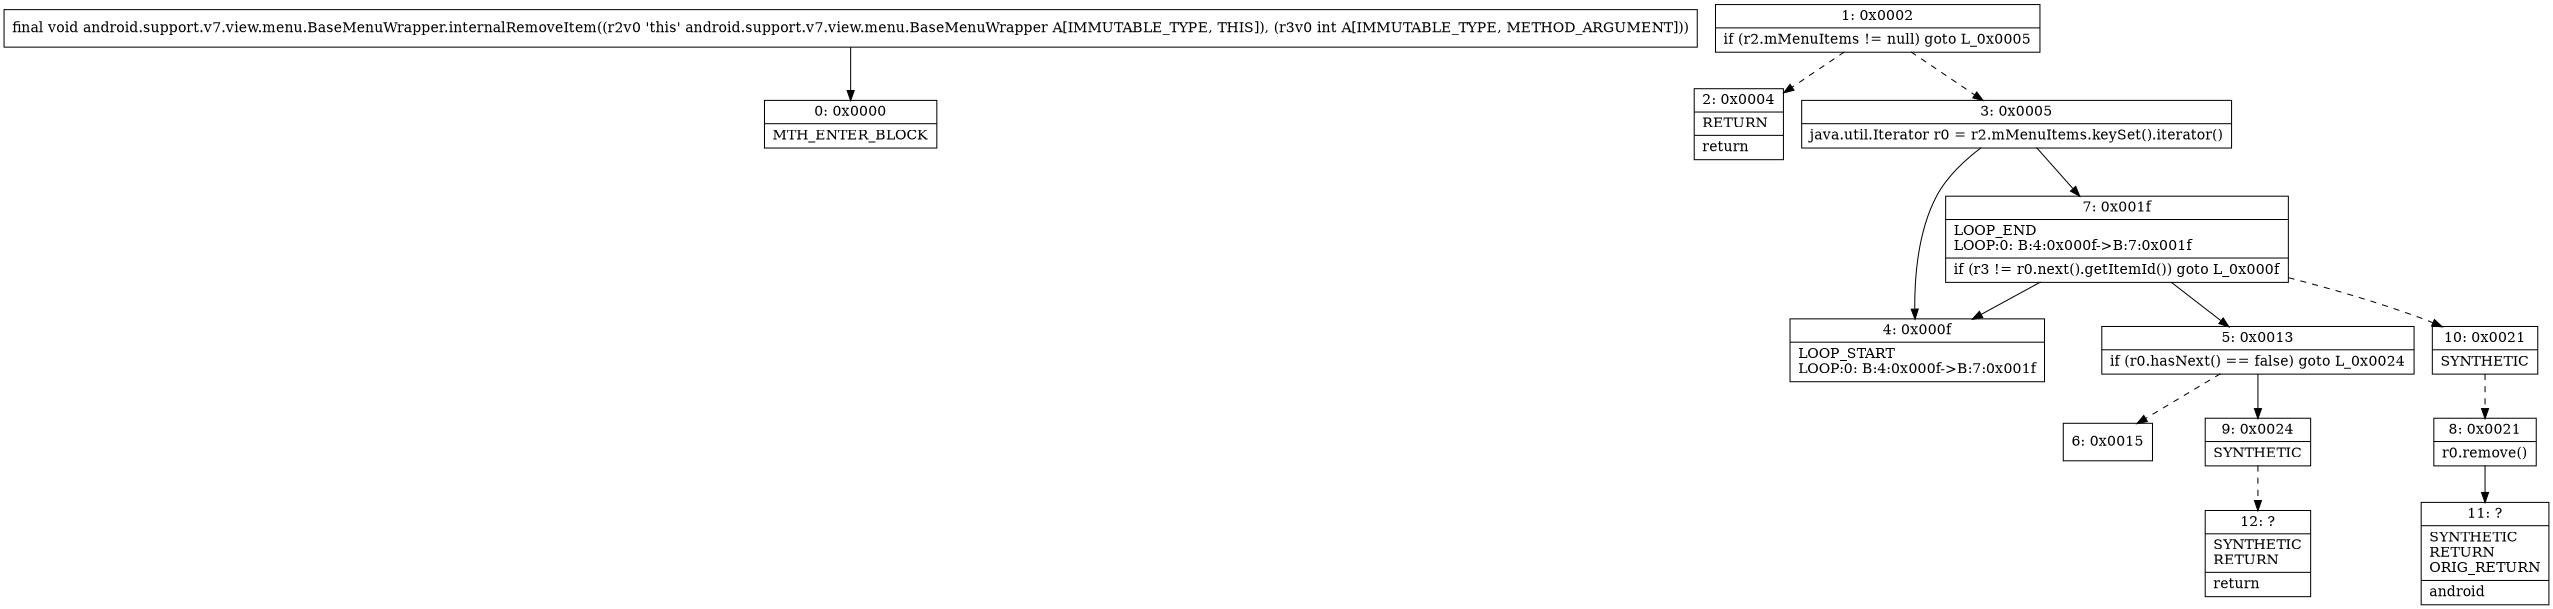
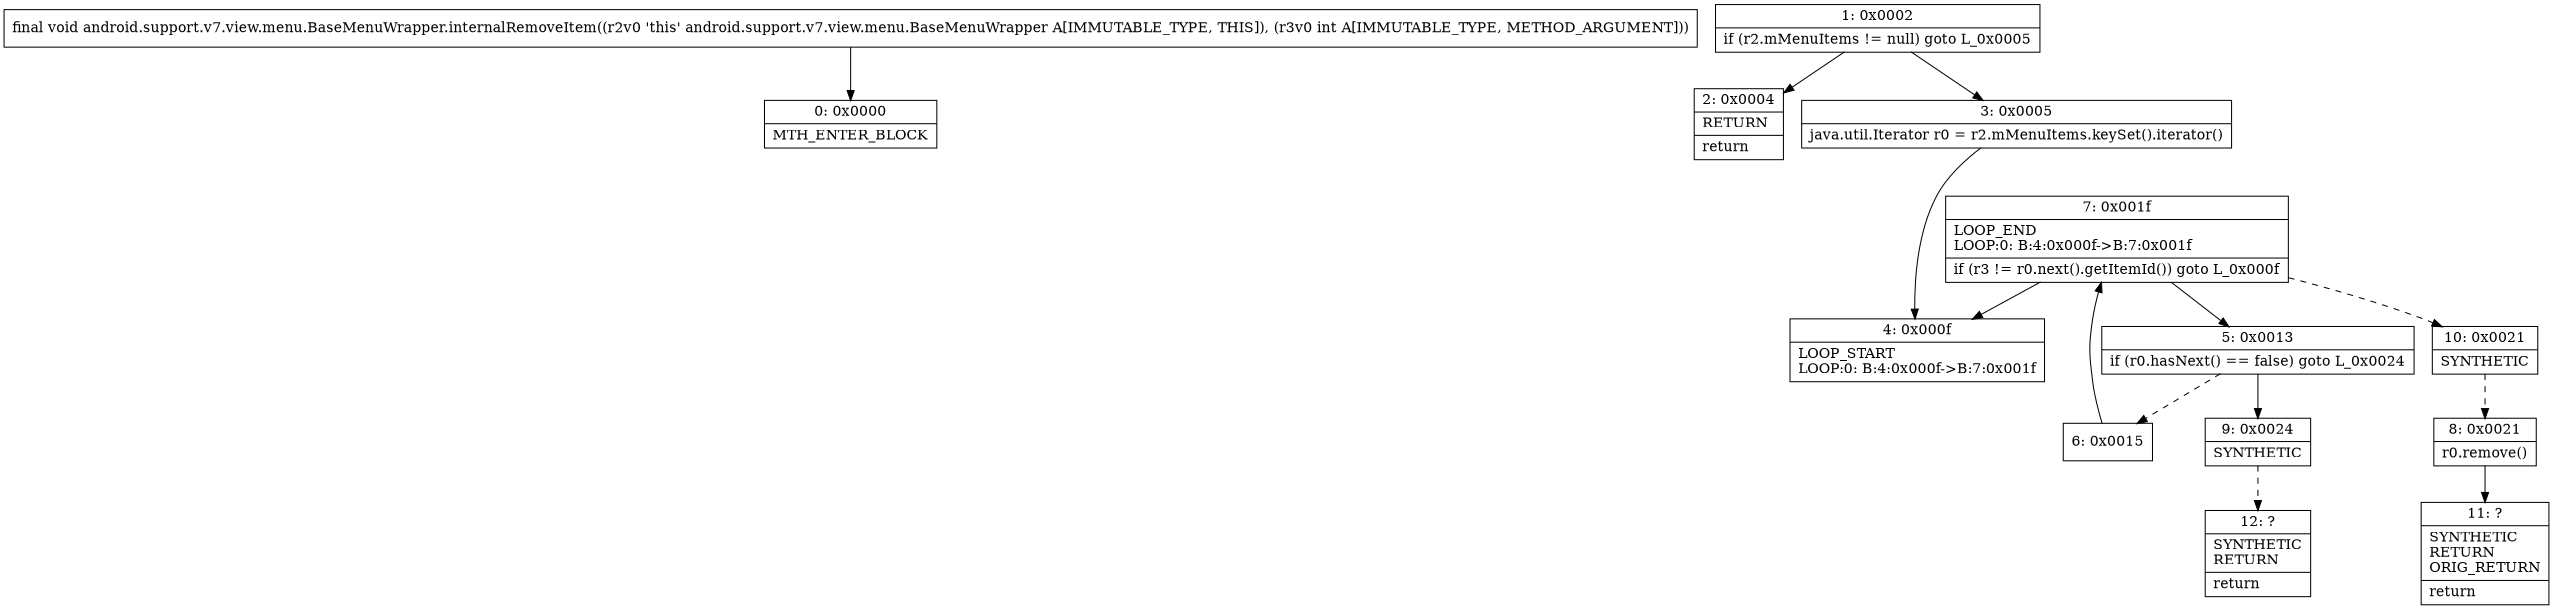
edge "1: 0x0002" -> "2: 0x0004": style dashed -> solid
edge "1: 0x0002" -> "3: 0x0005": style dashed -> solid
edge "3: 0x0005" -> "7: 0x001f": now "6: 0x0015" -> "7: 0x001f"
node "11: ?": text "android" -> "return"
